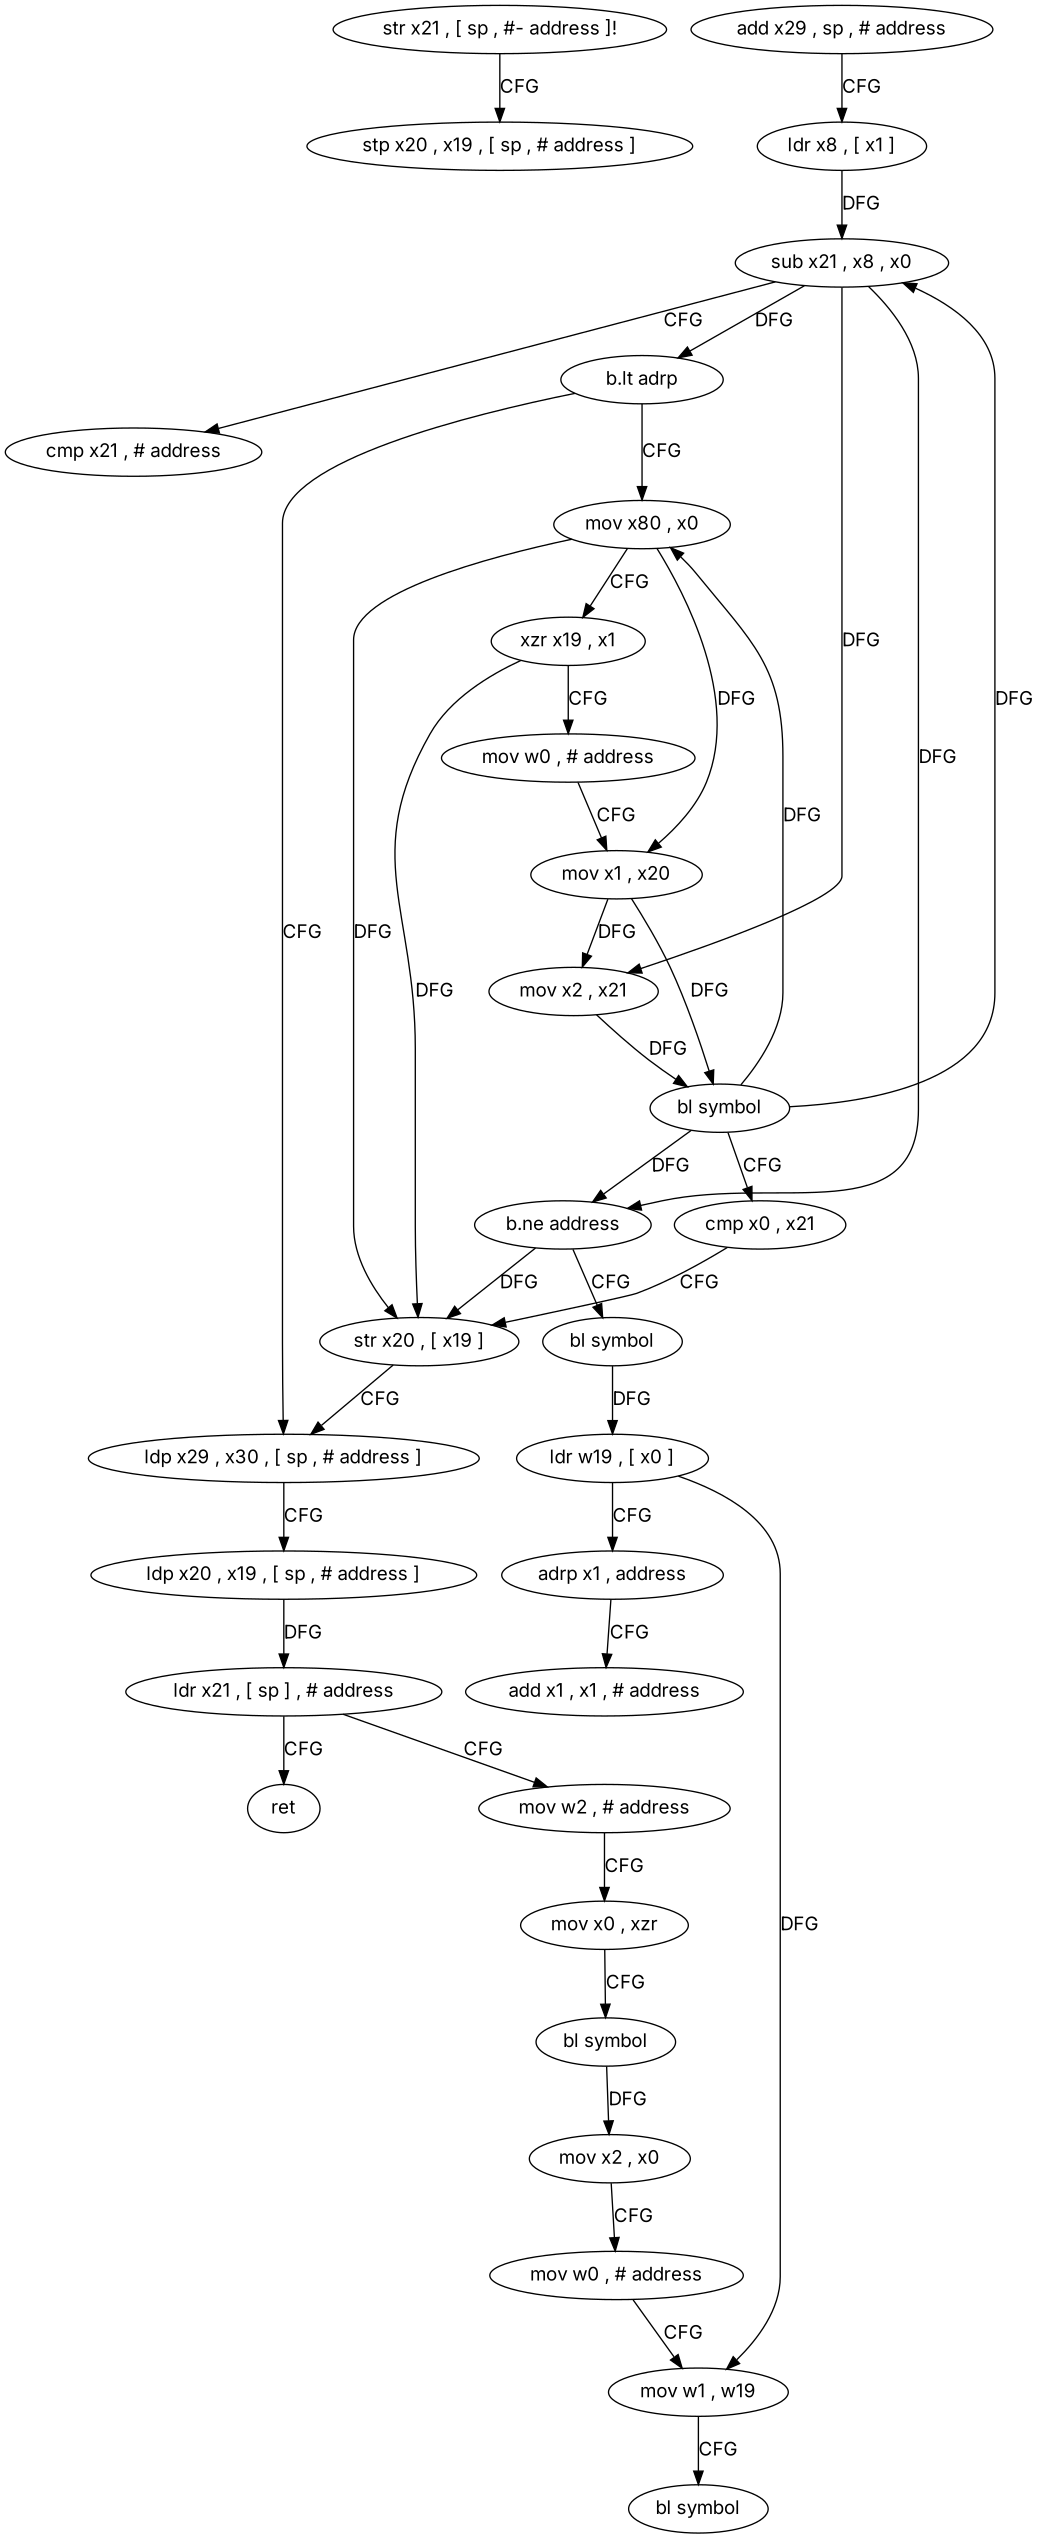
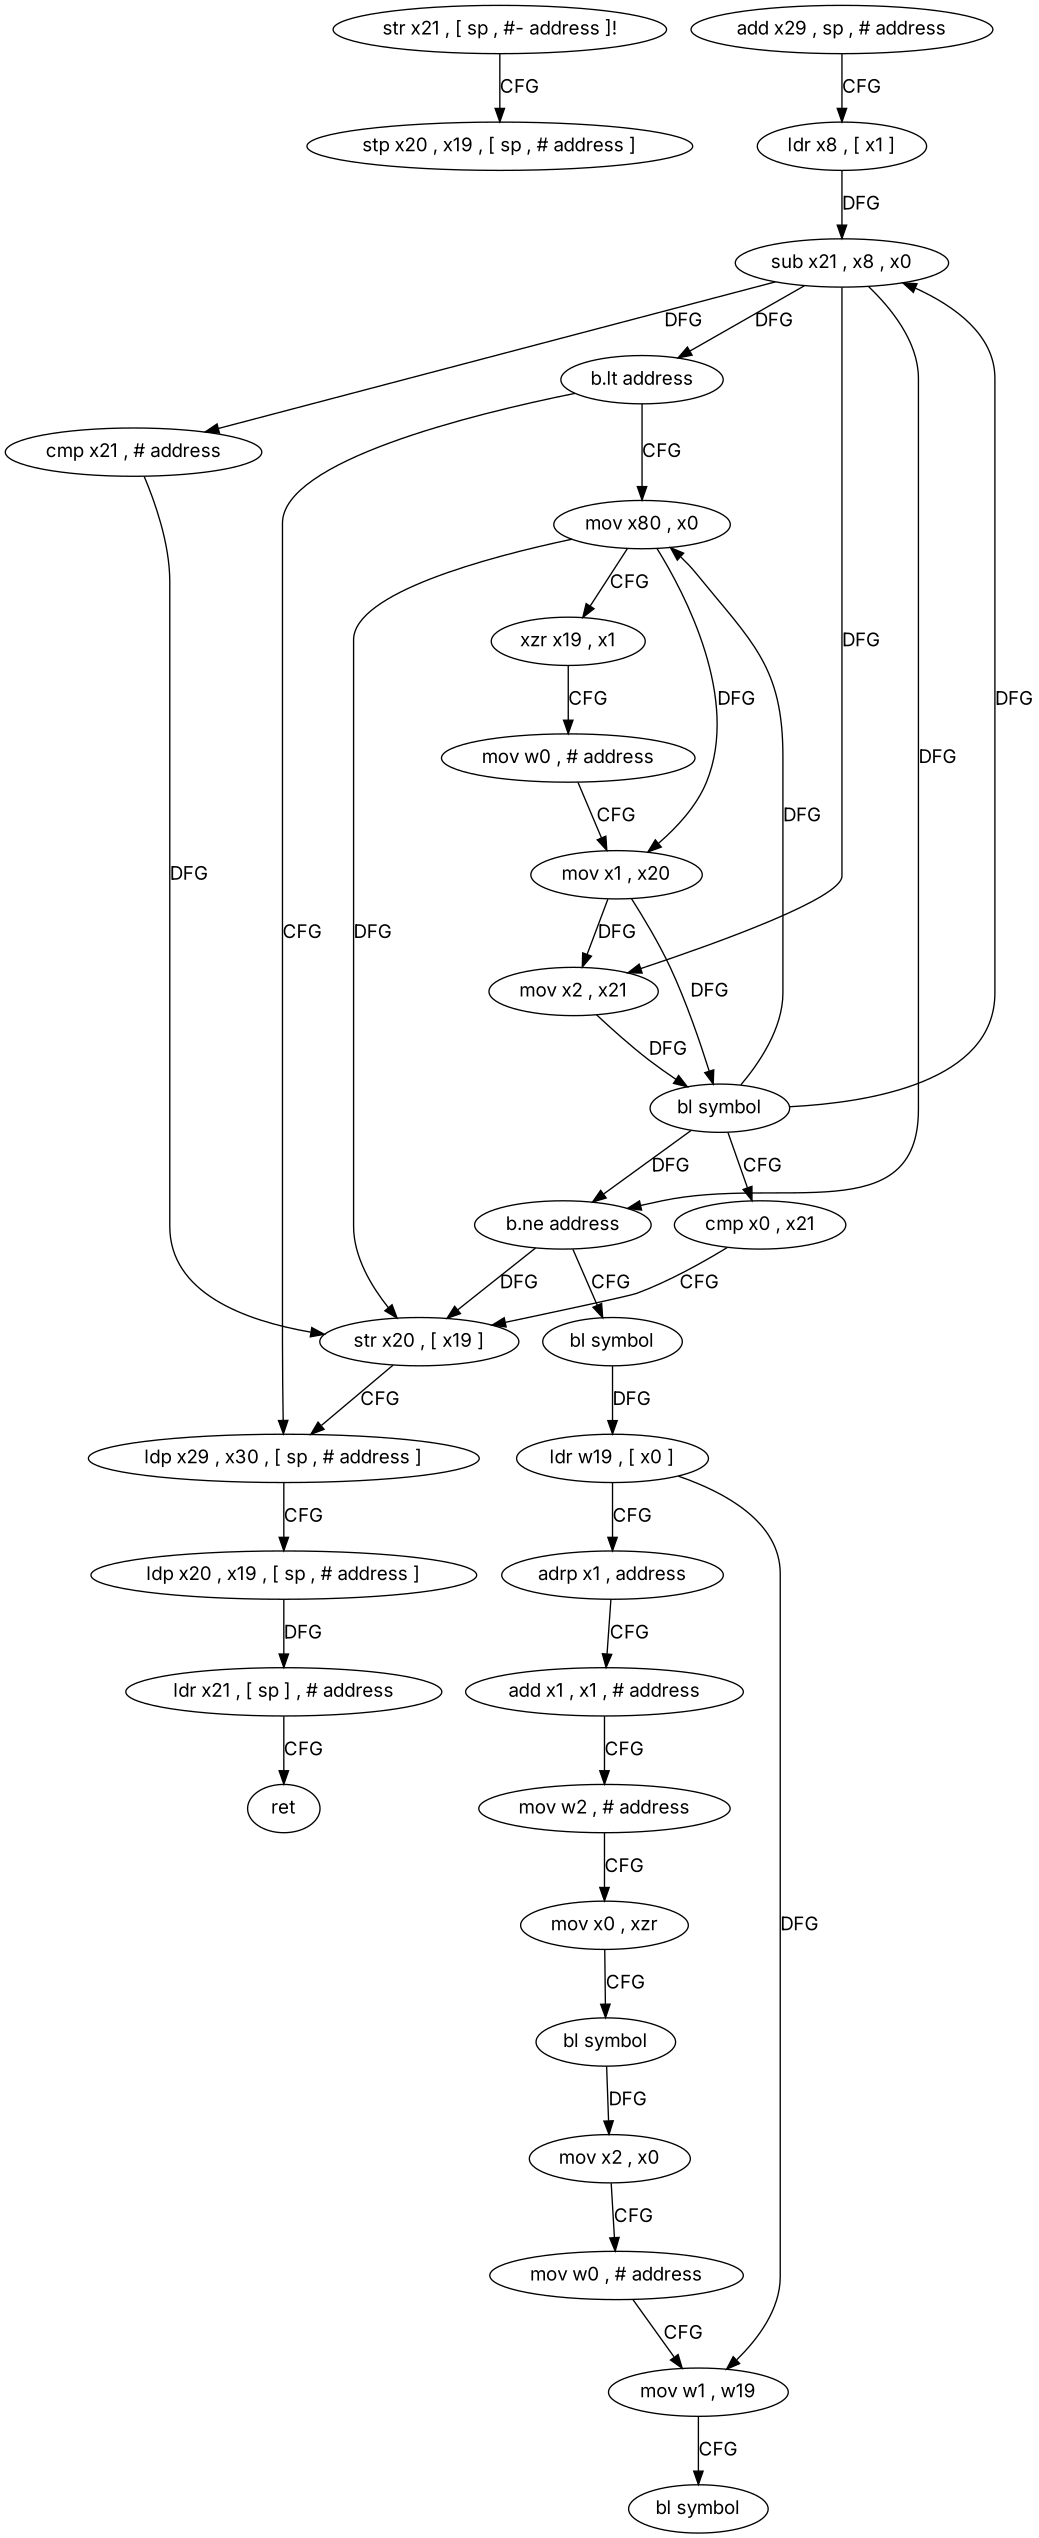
edge "sub x21 , x8 , x0" -> "cmp x21 , # address": label "CFG" -> "DFG"
node "b.lt adrp": label "b.lt adrp" -> "b.lt address"
edge "xzr x19 , x1" -> "str x20 , [ x19 ]": now "cmp x21 , # address" -> "str x20 , [ x19 ]"
edge "ldr x21 , [ sp ] , # address" -> "mov w2 , # address": now "add x1 , x1 , # address" -> "mov w2 , # address"
